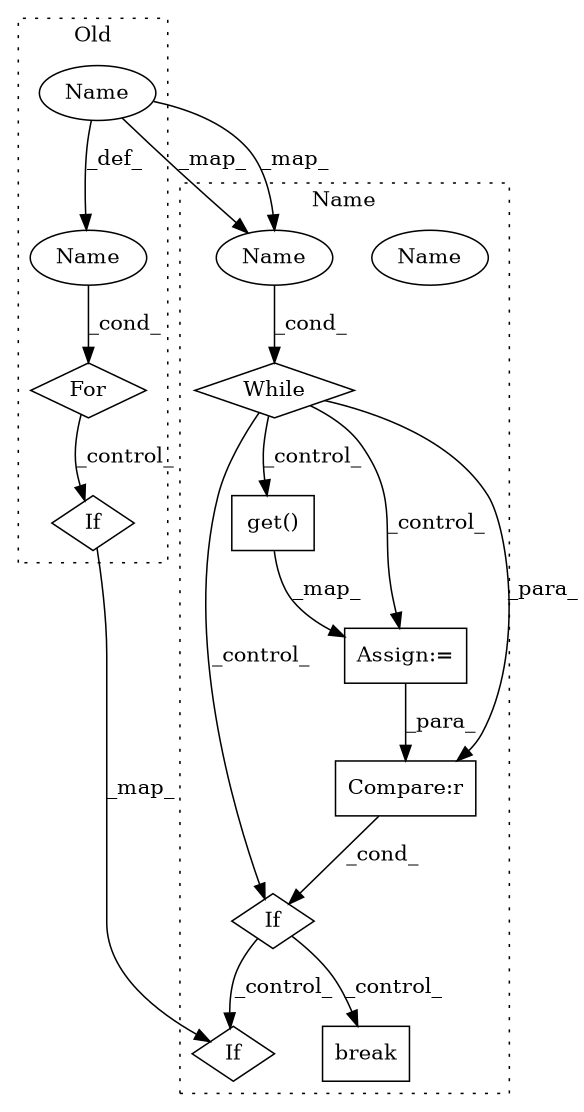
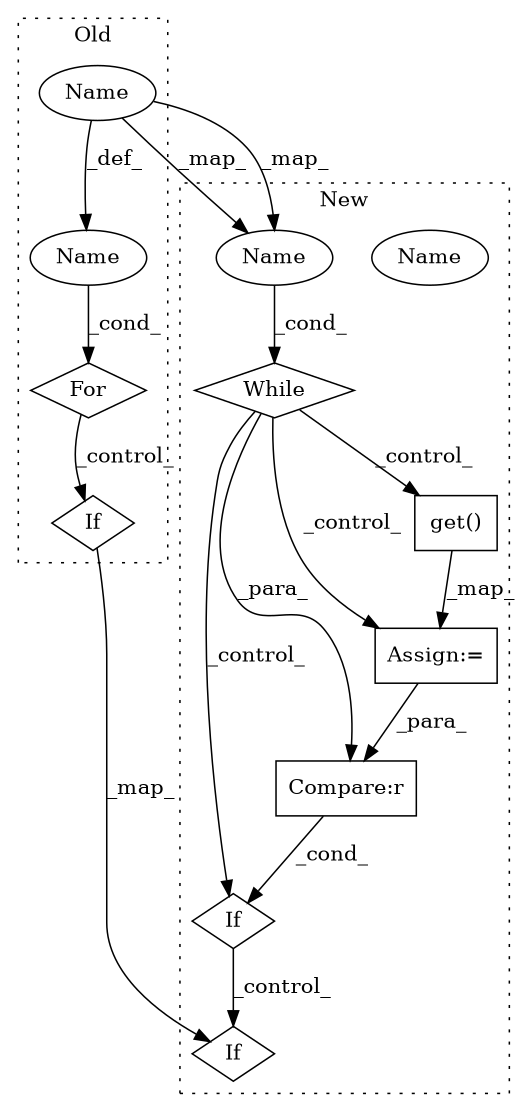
cluster "Name": label "Name" -> "New"
node "break": removed
